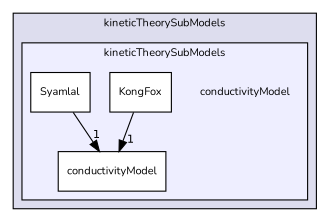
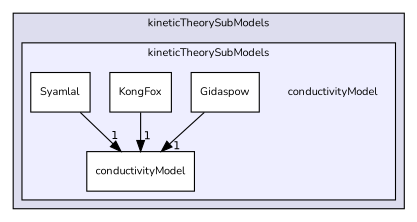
node "Gidaspow": added
